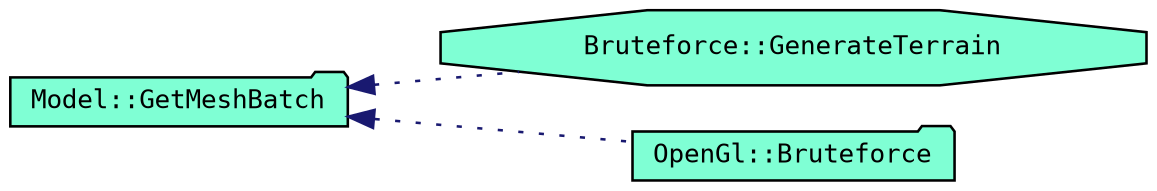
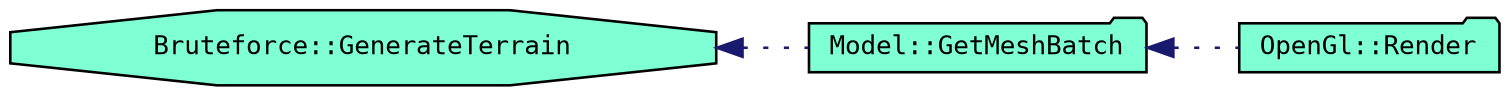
edge "Bruteforce::GenerateTerrain" -> "Model::GetMeshBatch": reversed
node "OpenGl::Bruteforce": label "OpenGl::Bruteforce" -> "OpenGl::Render"
